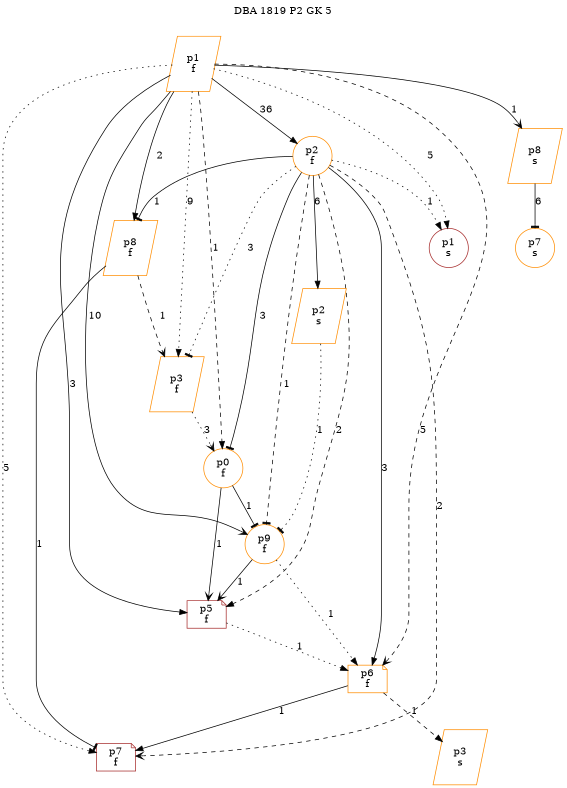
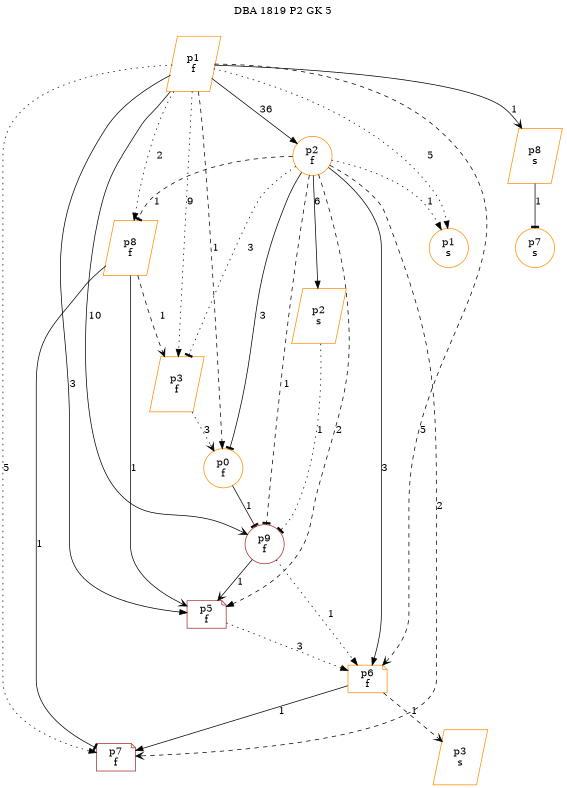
edge "p1 f" -> "p8 f": style solid -> dotted
edge "p2 f" -> "p8 f": style solid -> dashed
edge "p8 s" -> "p7 s": label "6" -> "1"
node "p1 s": color brown -> darkorange
edge "p0 f" -> "p5 f": now "p8 f" -> "p5 f"
node "p9 f": color darkorange -> brown
edge "p5 f" -> "p6 f": label "1" -> "3"
edge "p6 f" -> "p3 s": arrowhead normal -> vee
